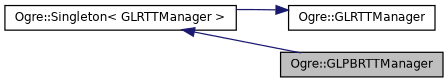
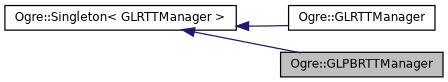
edge "Ogre::Singleton< GLRTTManager >" -> "Ogre::GLRTTManager": reversed
